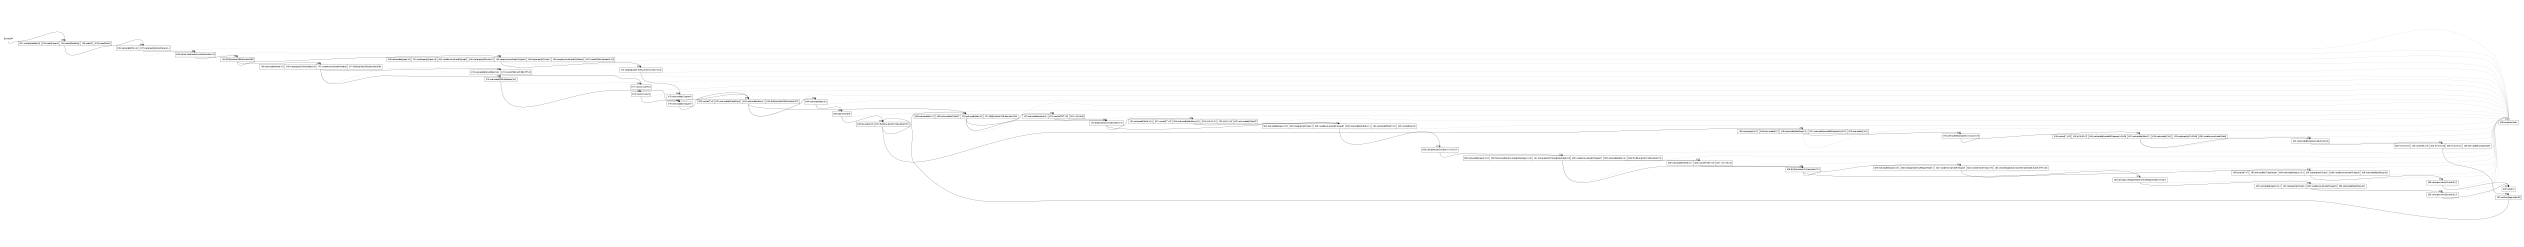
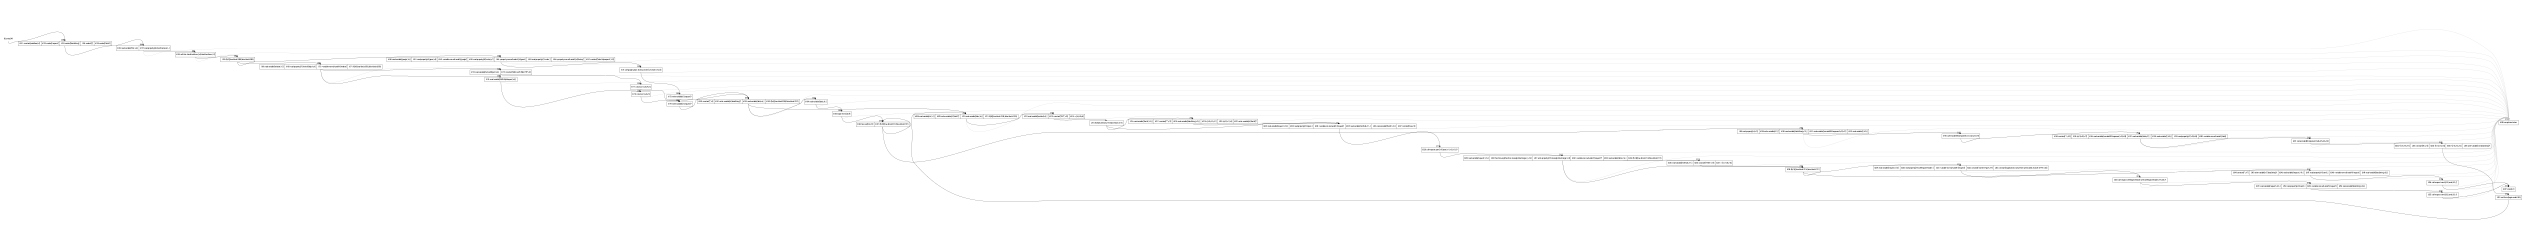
edge "6208: read-variable['url',v7,-]" -> "6215: if[v8](true-block:2110,false-block:2111)": removed
